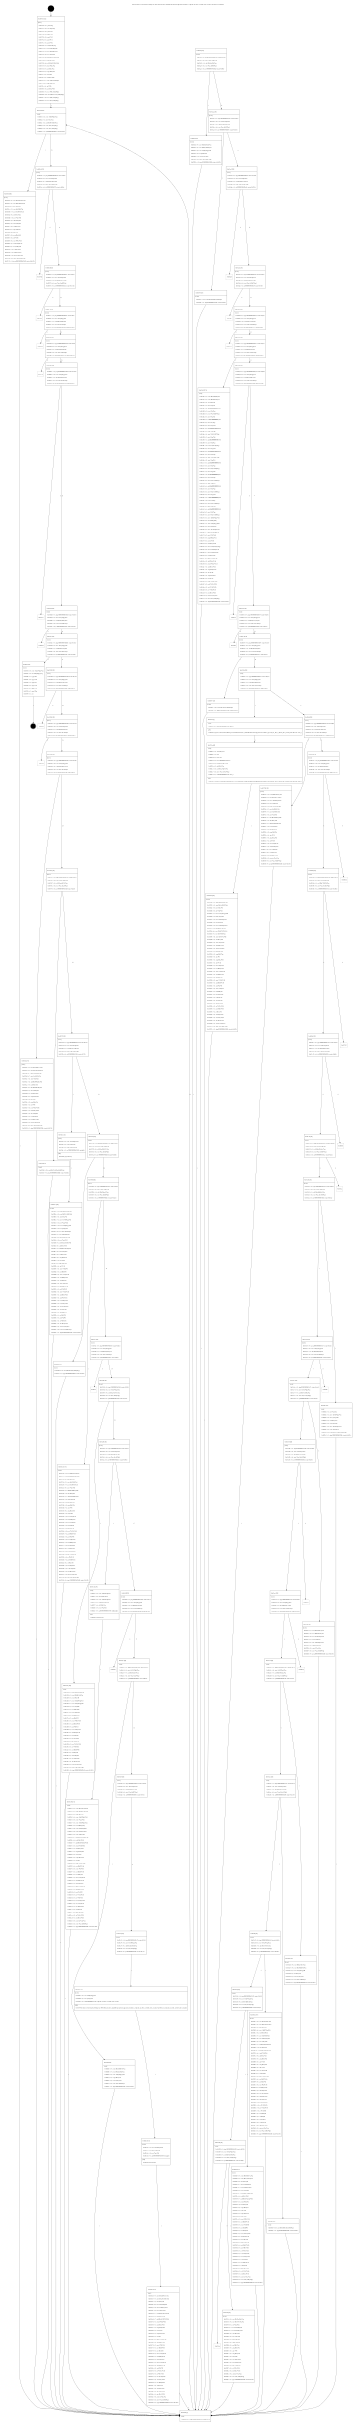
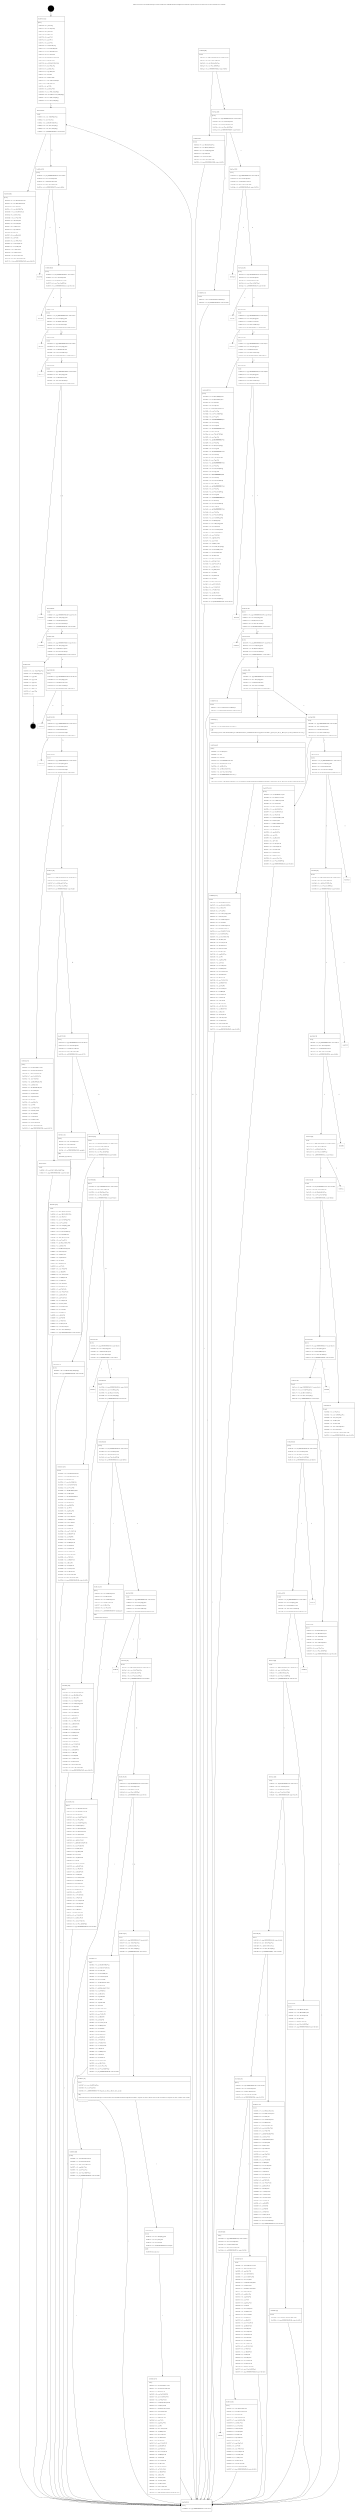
node "0x401f0e [147]": added
